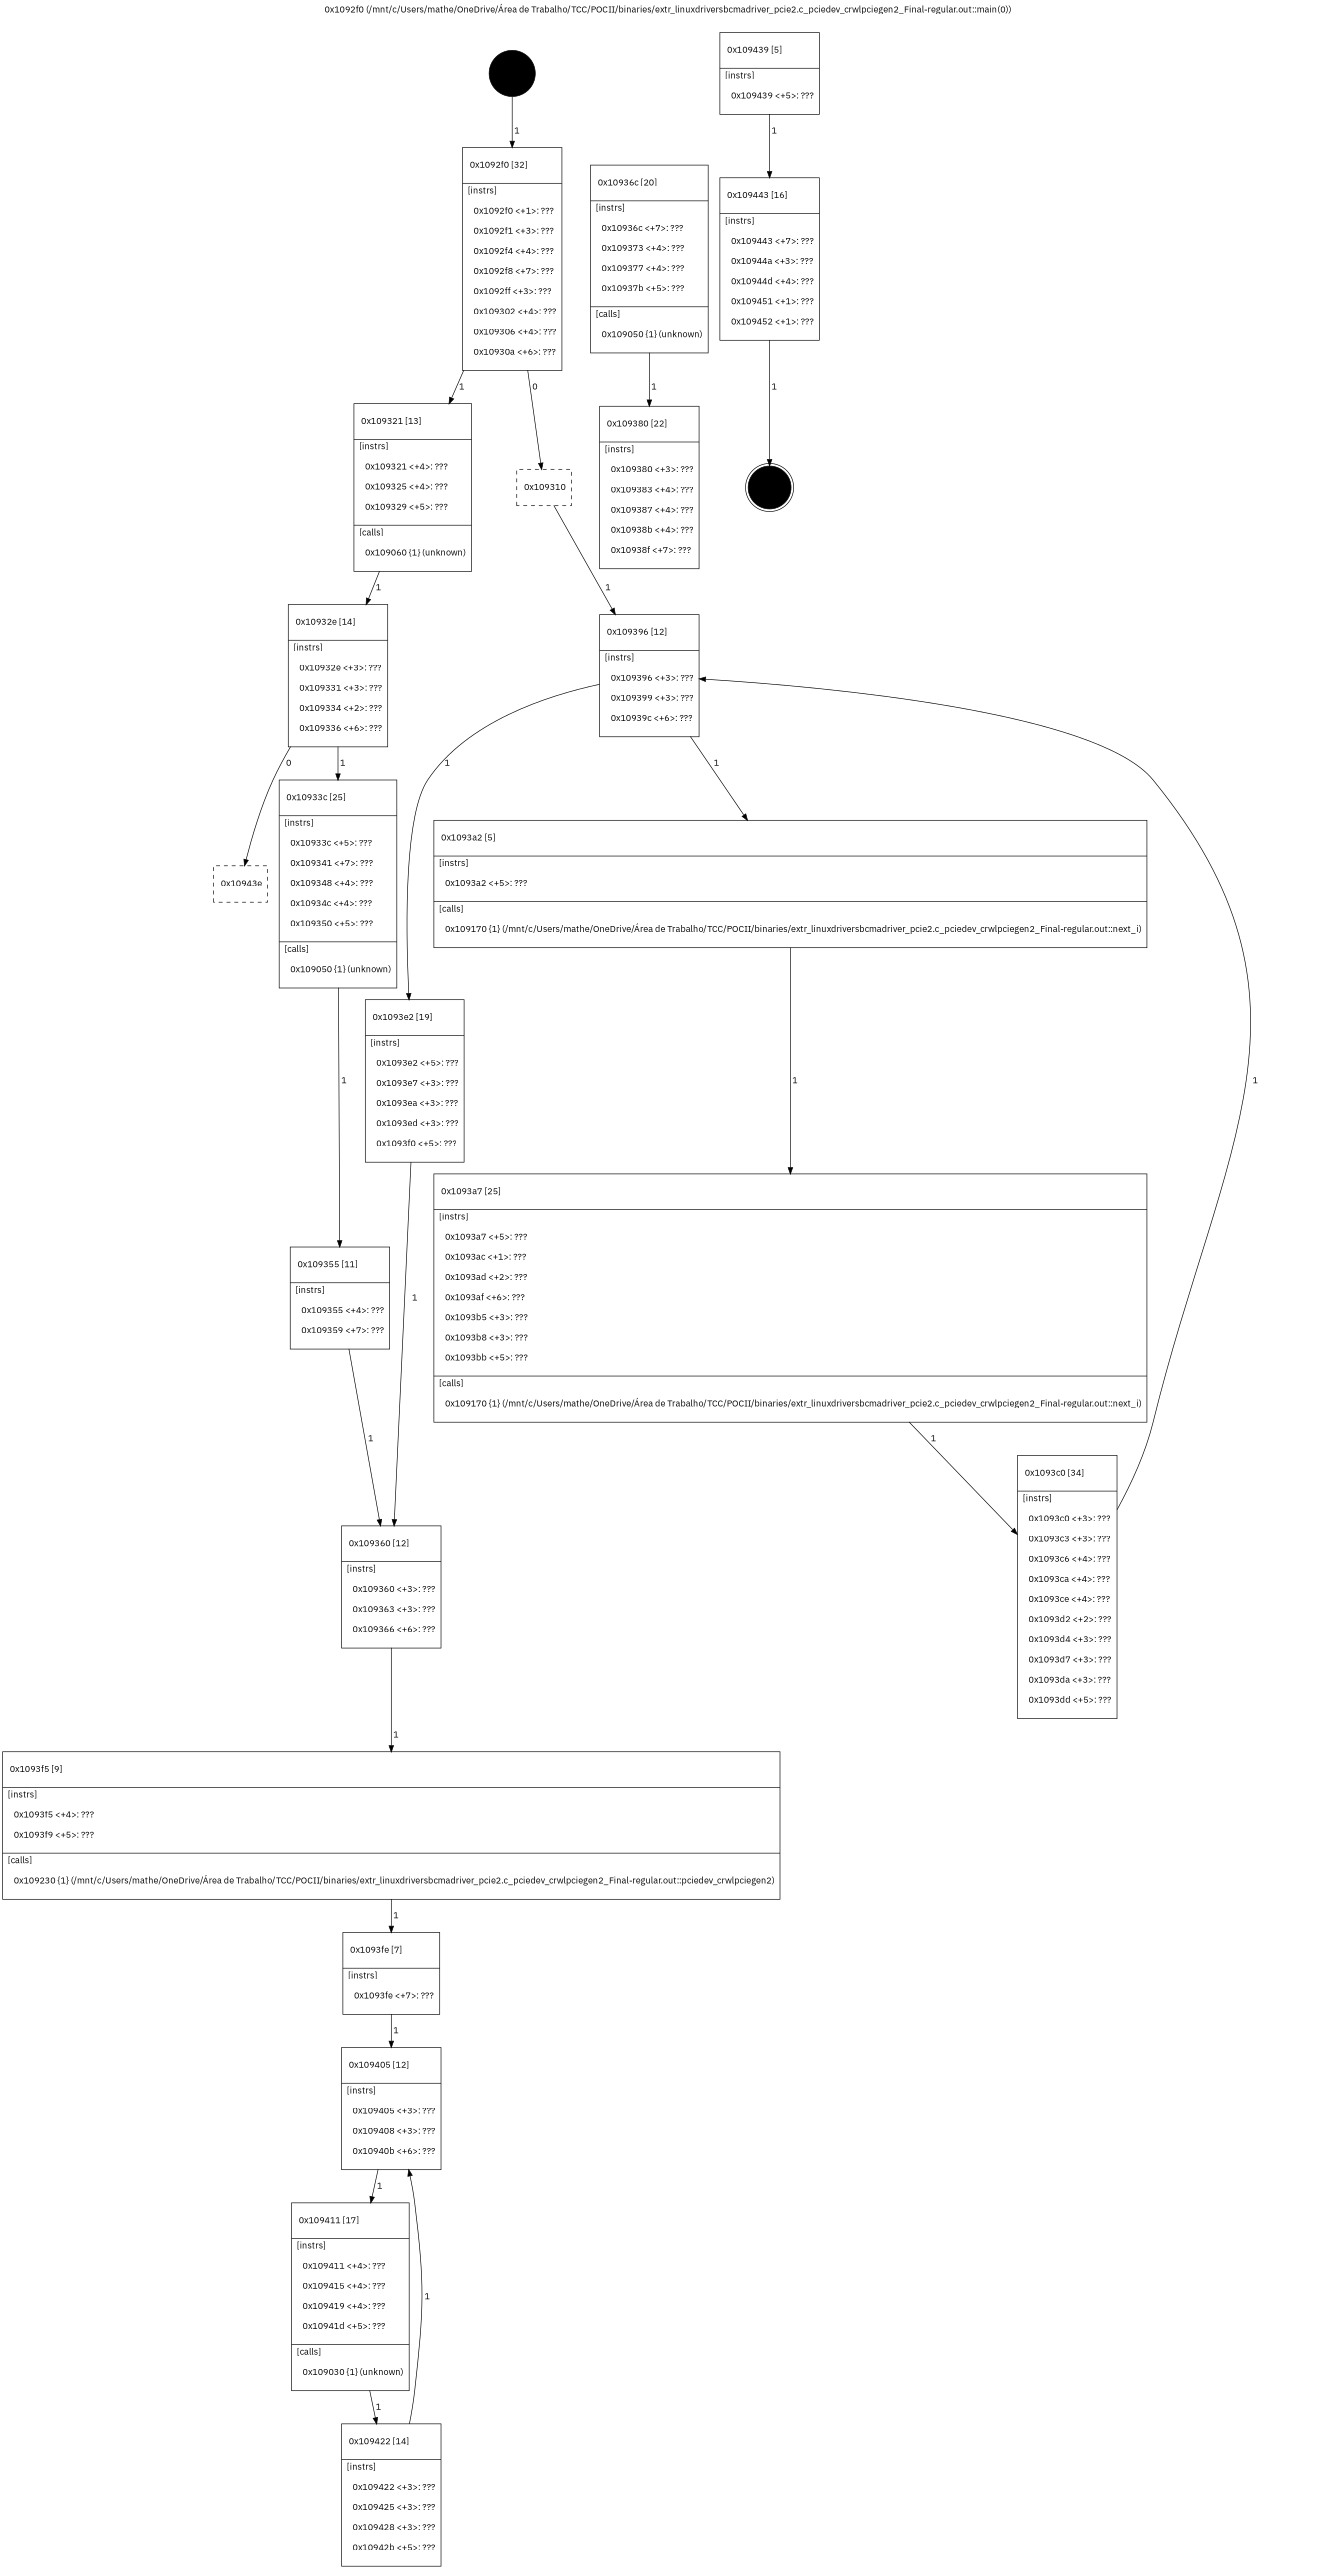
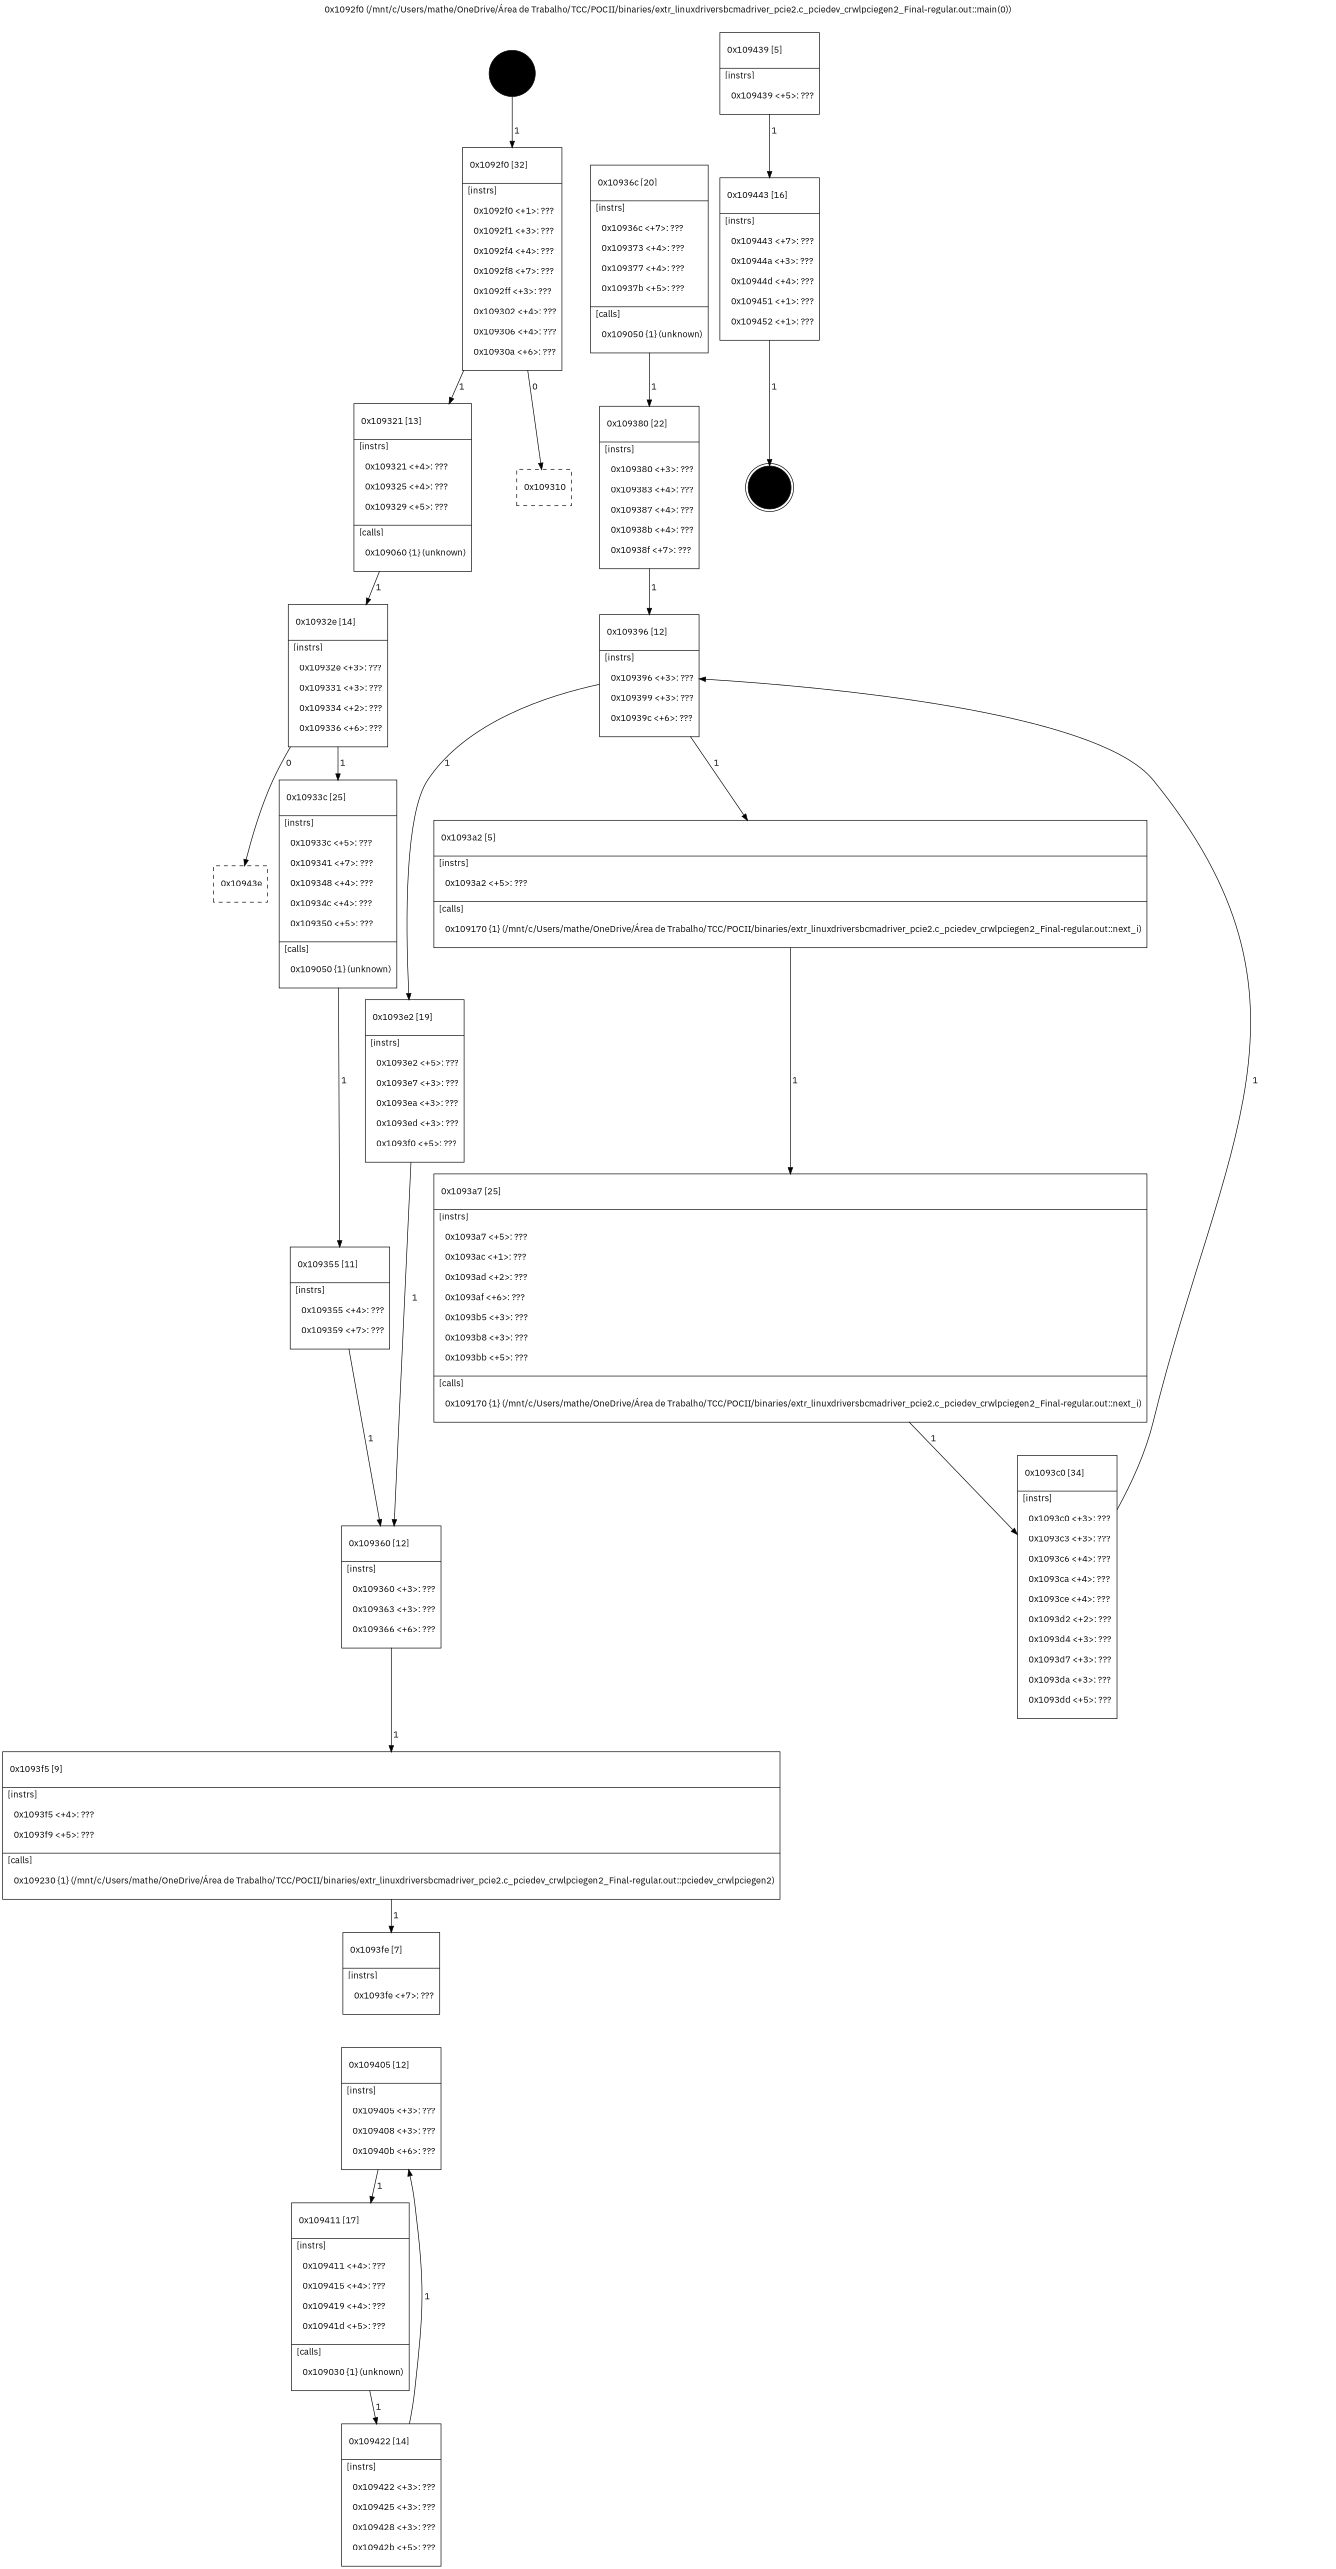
edge "0x109310" -> "0x109396 [12]": now "0x109380 [22]" -> "0x109396 [12]"
edge "0x1093fe [7]" -> "0x109405 [12]": removed, label "1"
